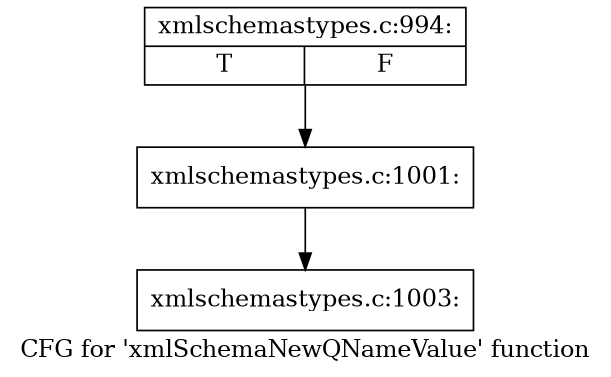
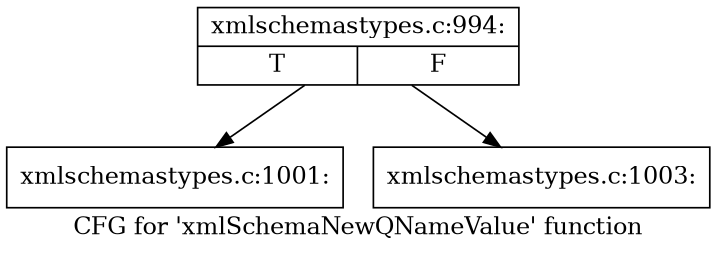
edge "xmlschemastypes.c:1001:" -> "xmlschemastypes.c:1003:": now "xmlschemastypes.c:994:" -> "xmlschemastypes.c:1003:"
